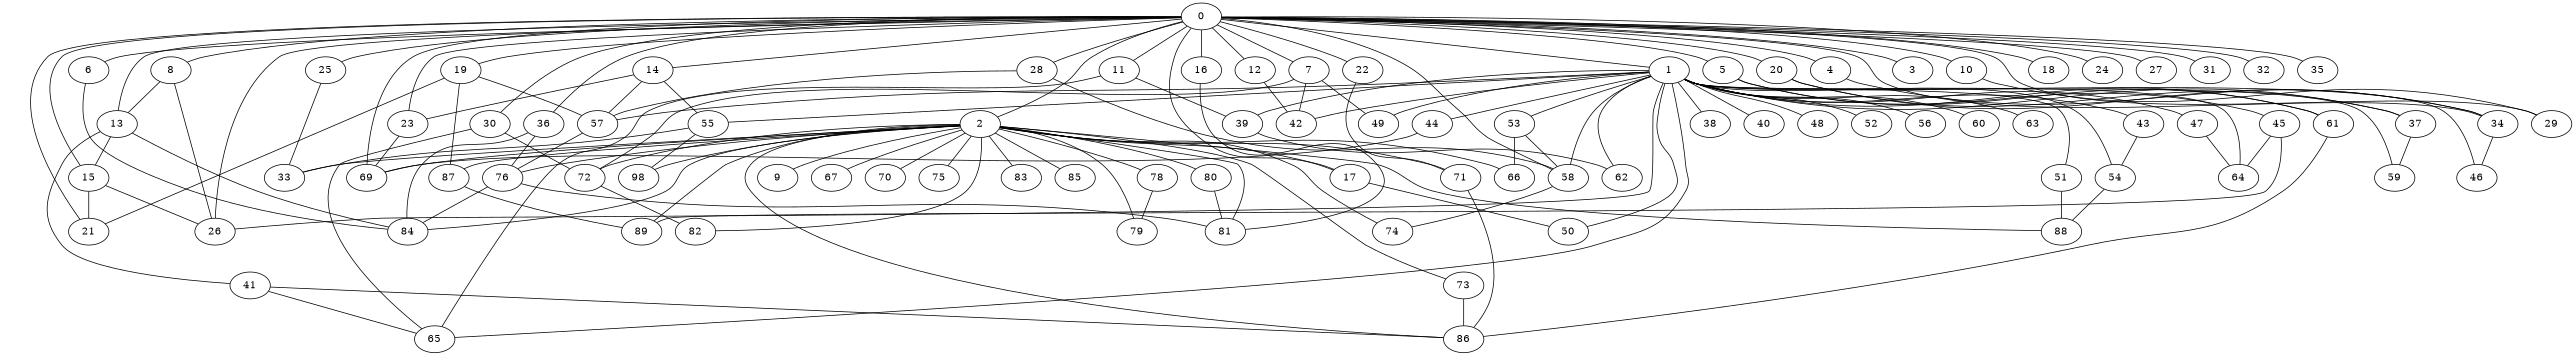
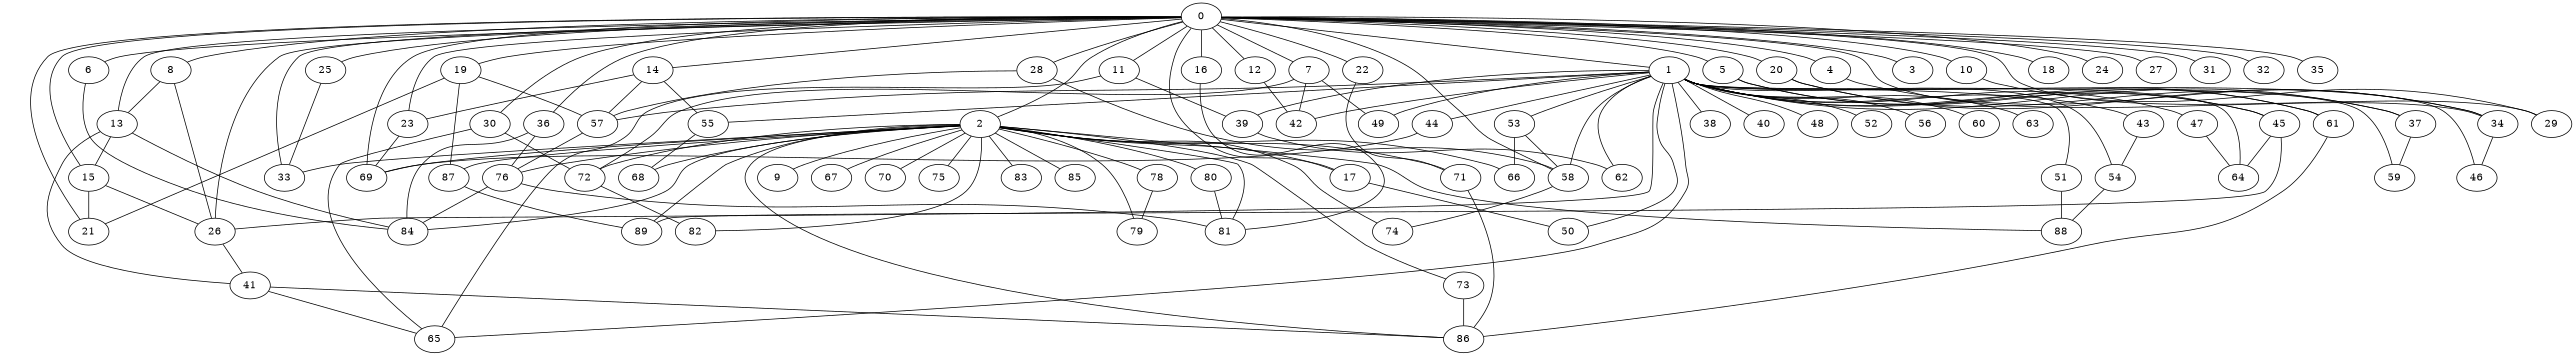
edge "1" -- "45": added
edge "55" -- "33": now "0" -- "33"
node "98": label "98" -> "68"
edge "26" -- "41": added
